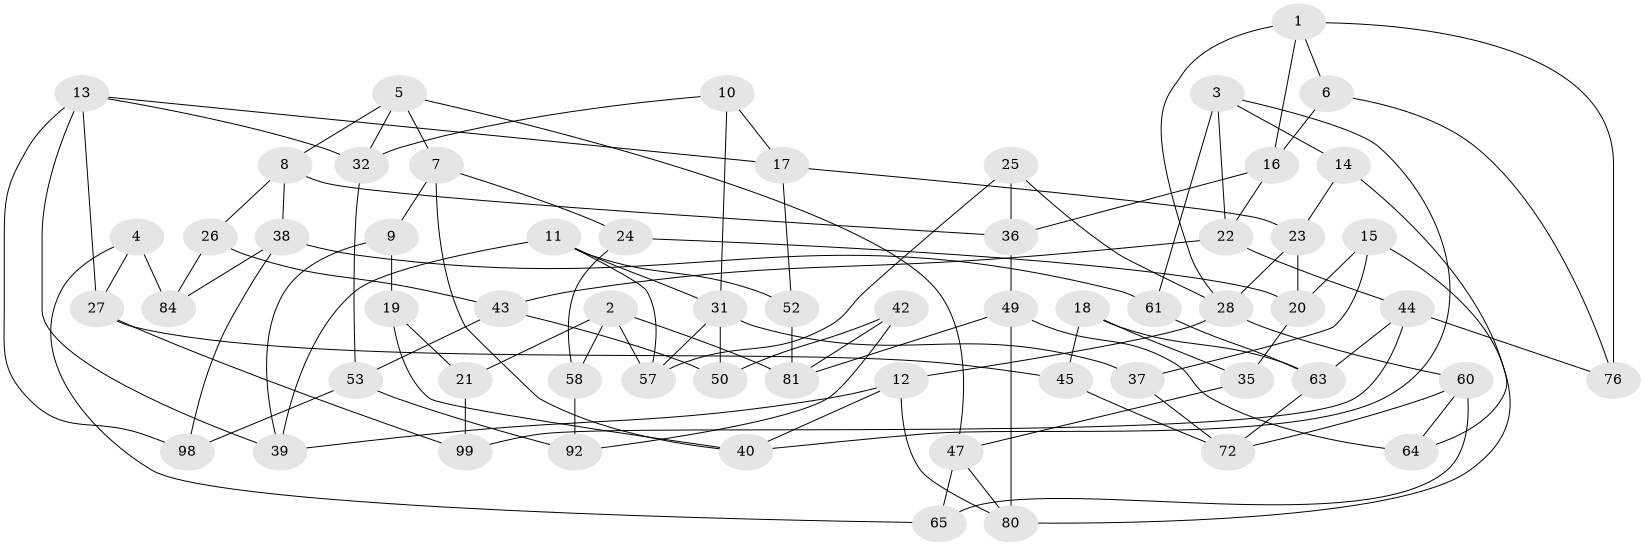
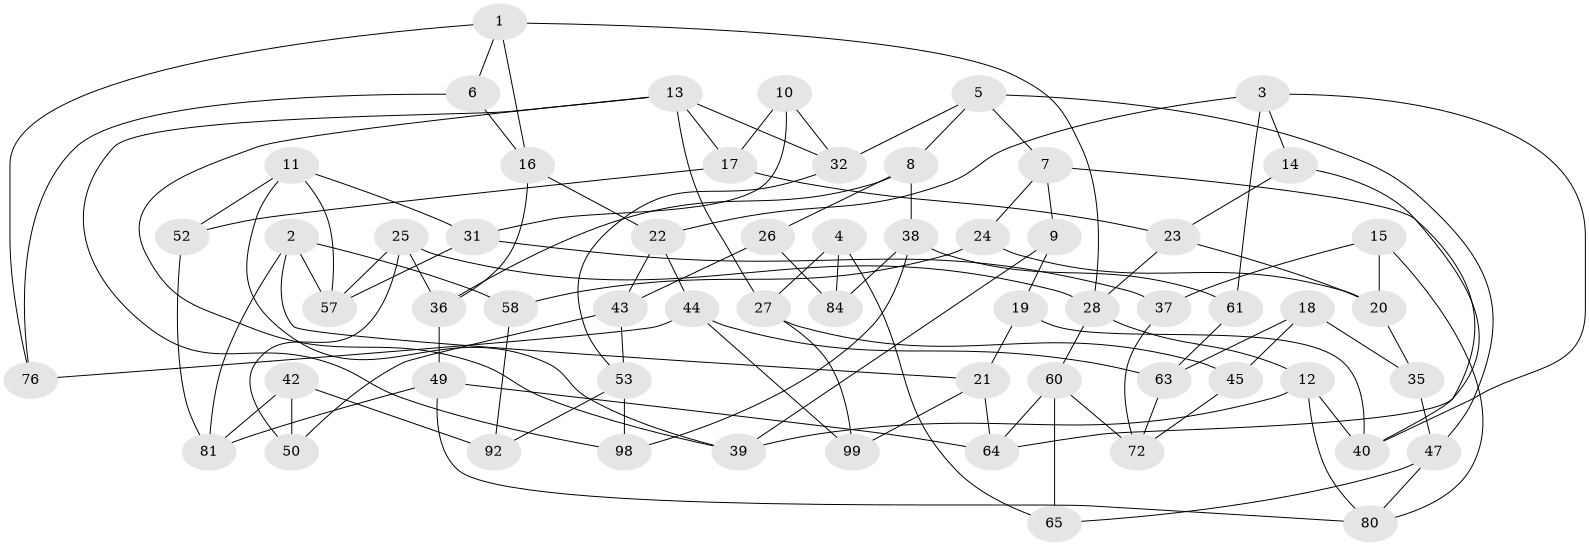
edge "31" -- "50": now "25" -- "50"
edge "21" -- "64": added
